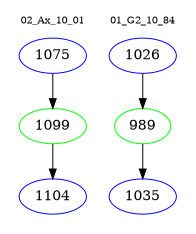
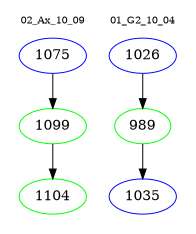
cluster "02_Ax_10_01": label "02_Ax_10_01" -> "02_Ax_10_09"
cluster "01_G2_10_84": label "01_G2_10_84" -> "01_G2_10_04"
node "1104": color blue -> green
